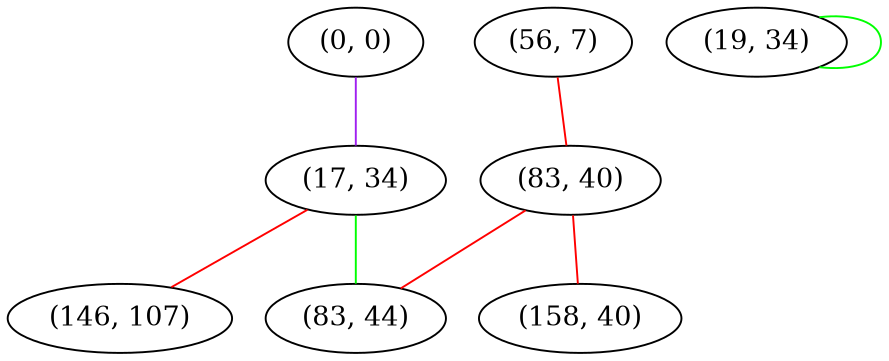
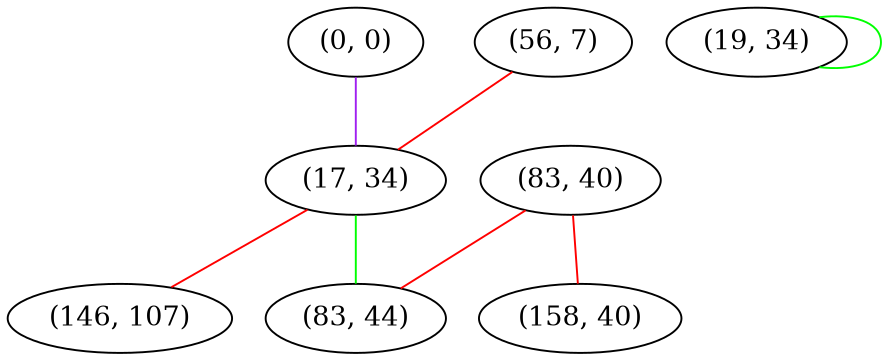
edge "(56, 7)" -- "(83, 40)": now "(56, 7)" -- "(17, 34)"
